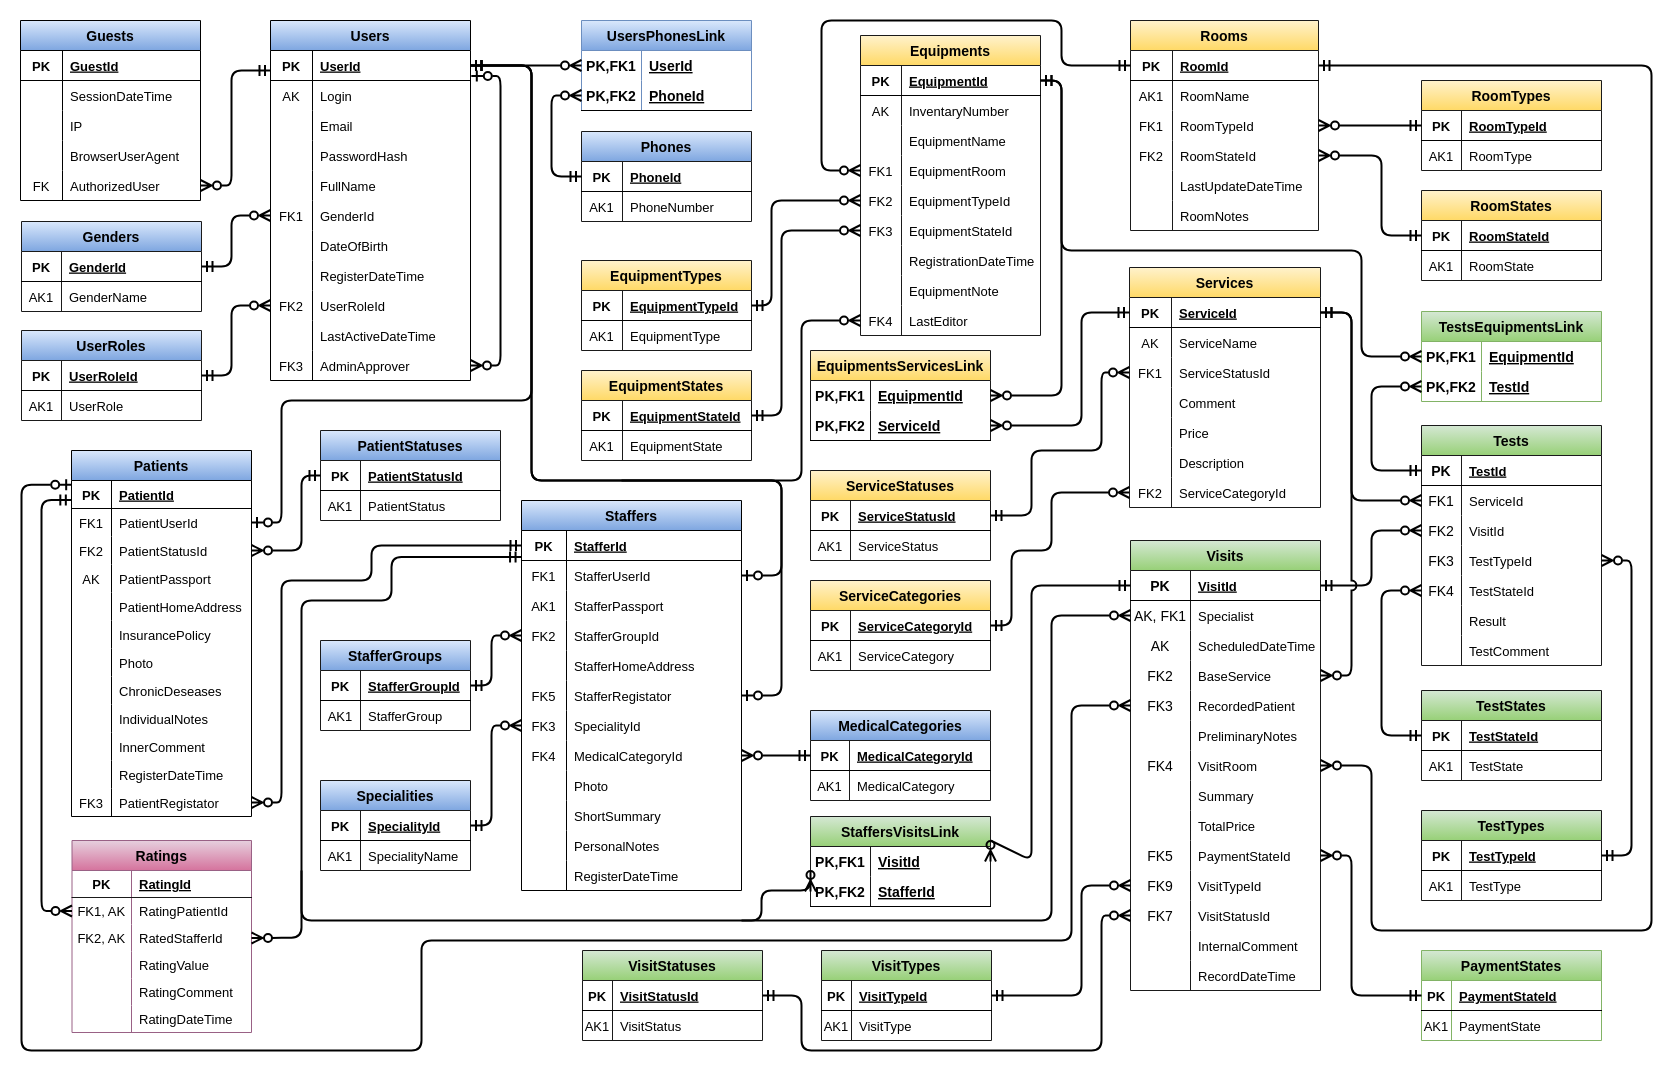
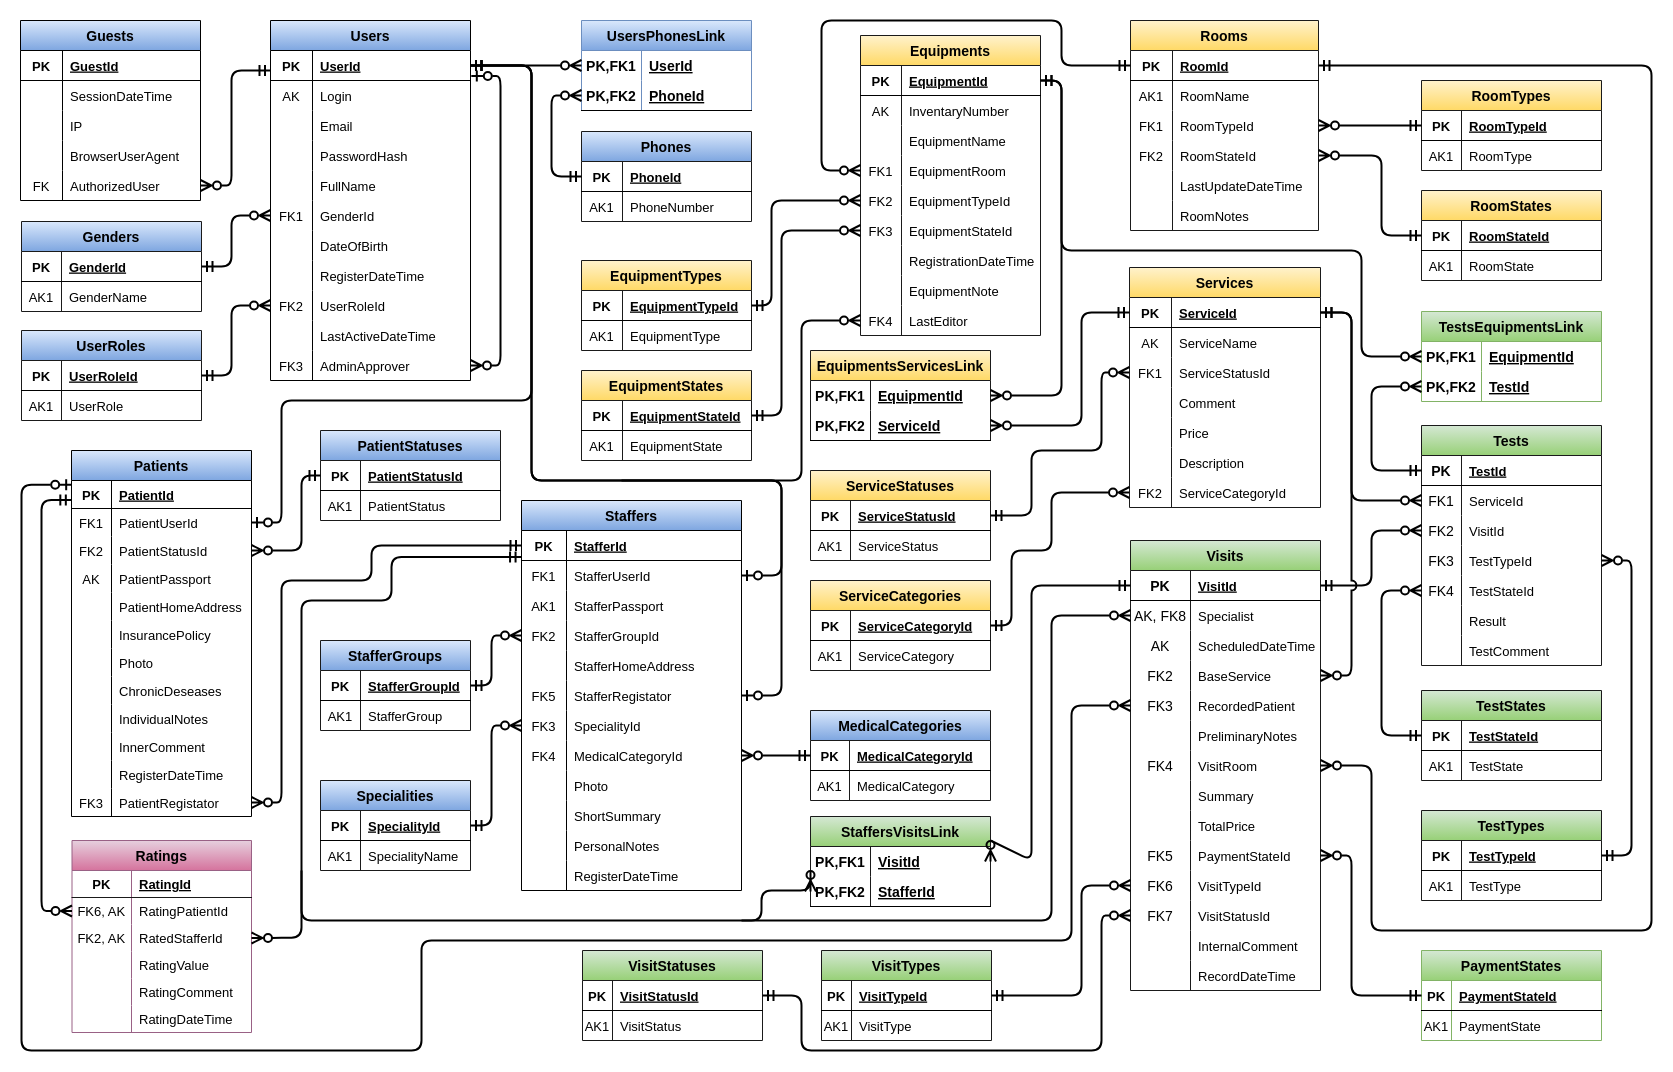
node "AK, FK1": label "AK, FK1" -> "AK, FK8"
node "FK9": label "FK9" -> "FK6"
node "FK1, AK": label "FK1, AK" -> "FK6, AK"
